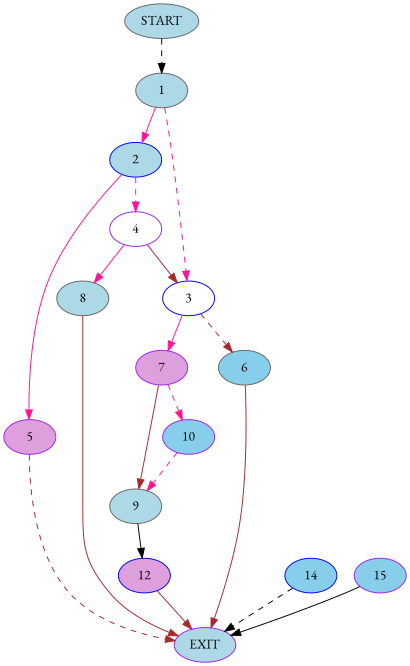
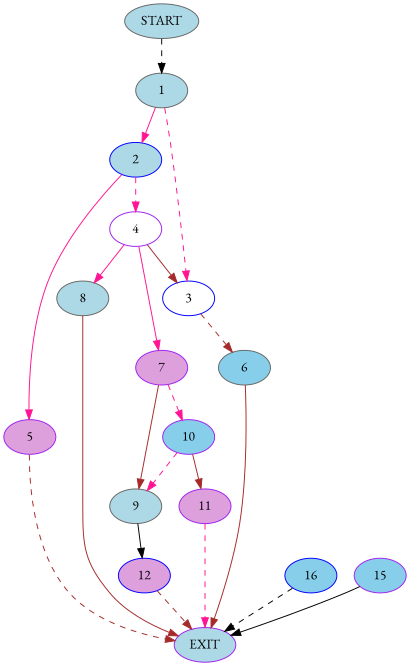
edge "3" -> "7": now "4" -> "7"
node "11": added
node "14": label "14" -> "16"
edge "12" -> "EXIT": style solid -> dashed
